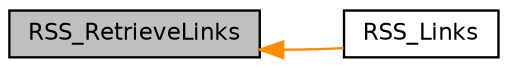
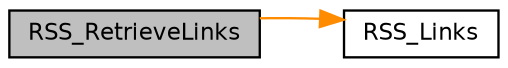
edge "RSS_Links" -> "RSS_RetrieveLinks": reversed
